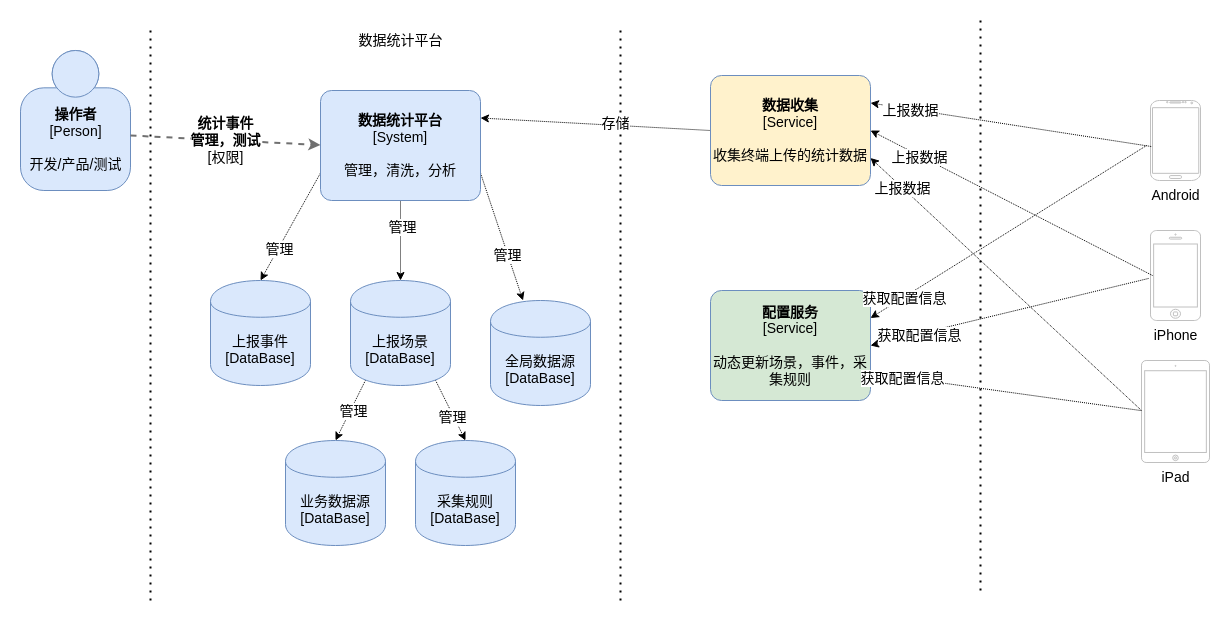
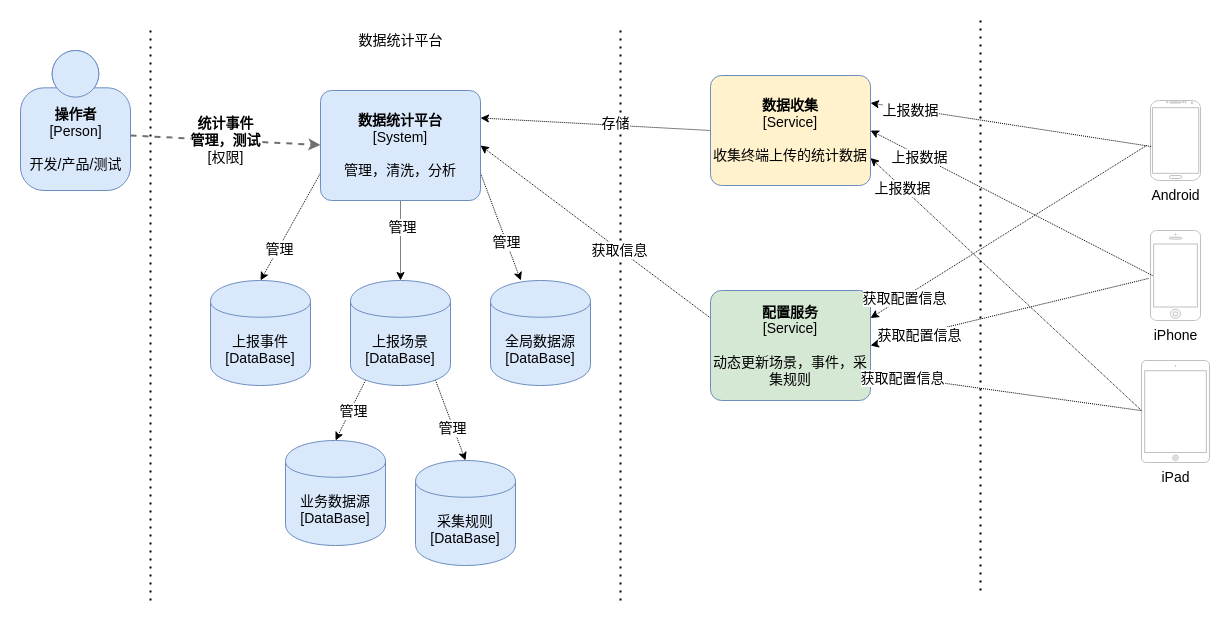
edge "配置服务 [Service] 动态更新场景，事件，采集规则" -> "数据统计平台 [System] 管理，清洗，分析": added, label "获取信息"
node "全局数据源 [DataBase]": moved (541, 353) -> (541, 333)
node "采集规则 [DataBase]": moved (466, 493) -> (466, 513)
